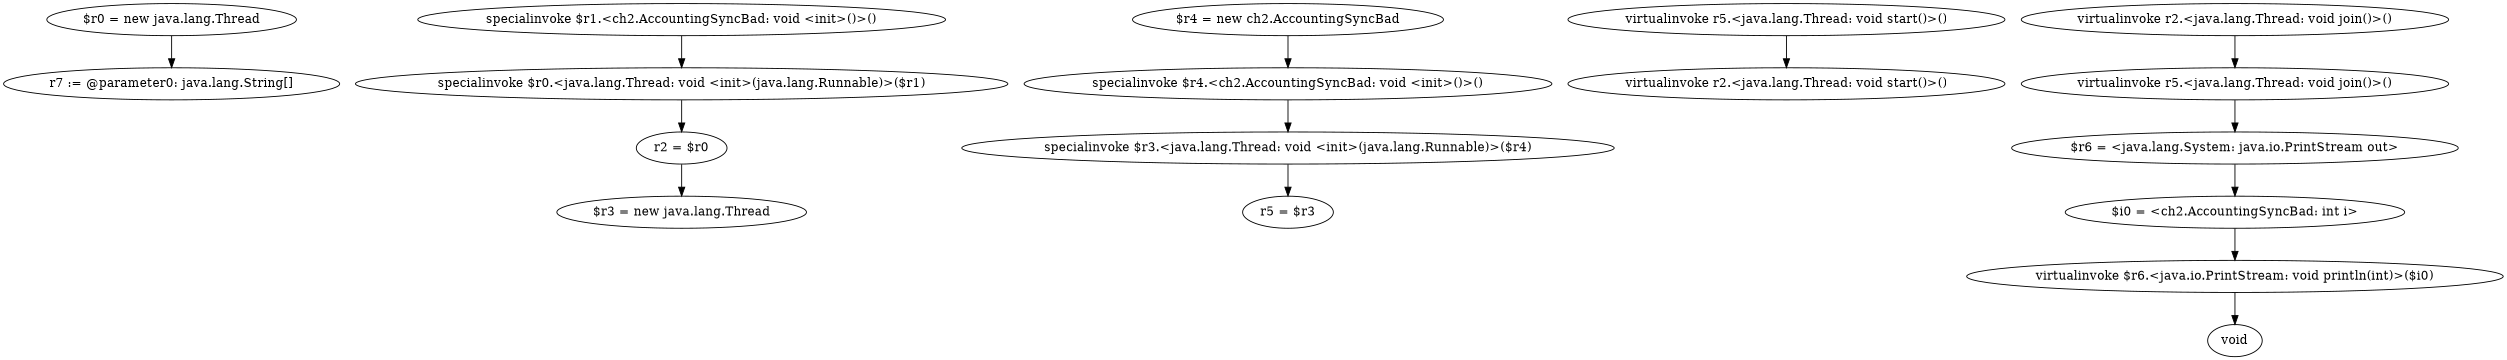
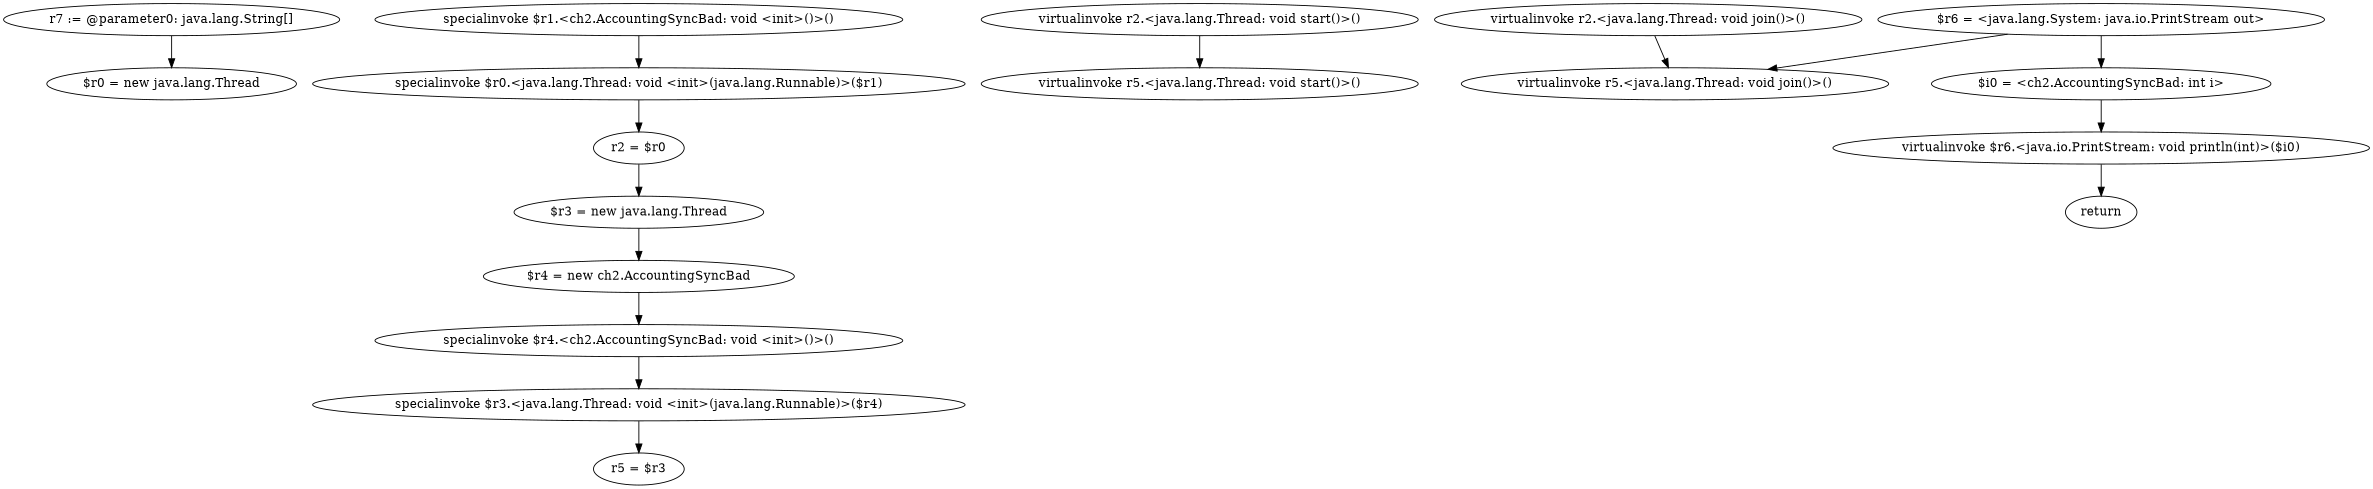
edge "$r0 = new java.lang.Thread" -> "r7 := @parameter0: java.lang.String[]": reversed
edge "virtualinvoke r5.<java.lang.Thread: void start()>()" -> "virtualinvoke r2.<java.lang.Thread: void start()>()": reversed
edge "virtualinvoke r5.<java.lang.Thread: void join()>()" -> "$r6 = <java.lang.System: java.io.PrintStream out>": reversed
edge "$r3 = new java.lang.Thread" -> "$r4 = new ch2.AccountingSyncBad": added
node "void": label "void" -> "return"
